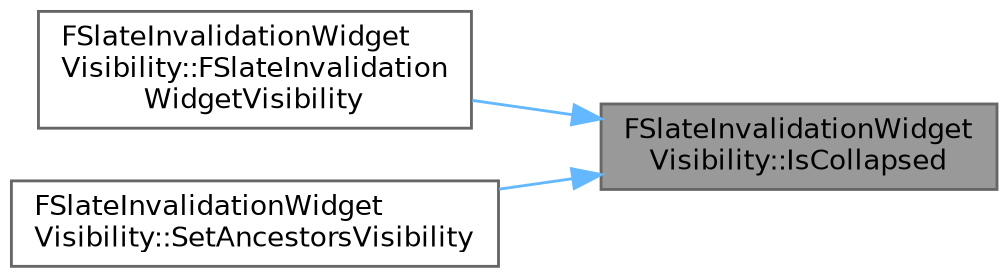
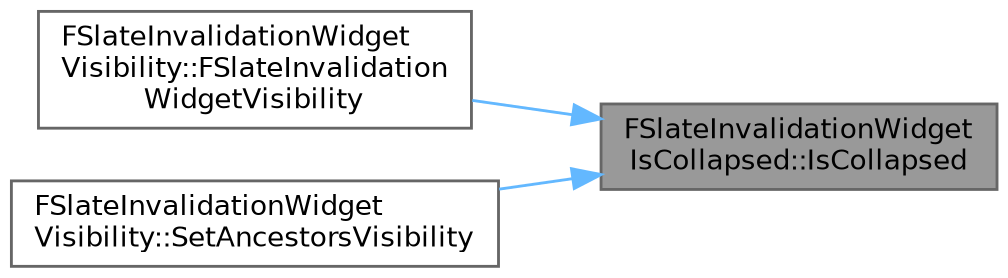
node "FSlateInvalidationWidget Visibility::IsCollapsed": label "FSlateInvalidationWidget Visibility::IsCollapsed" -> "FSlateInvalidationWidget IsCollapsed::IsCollapsed"
